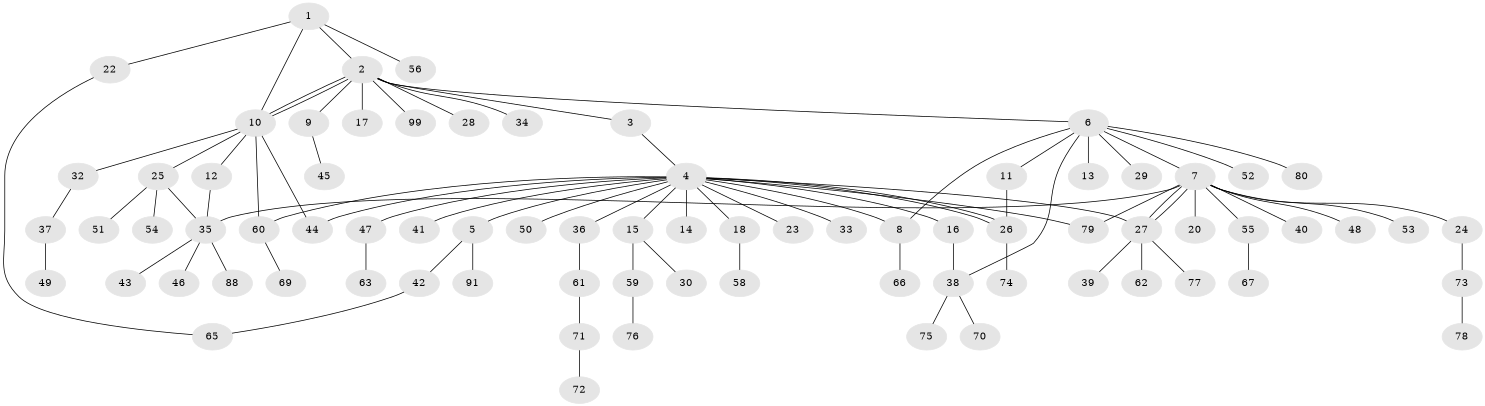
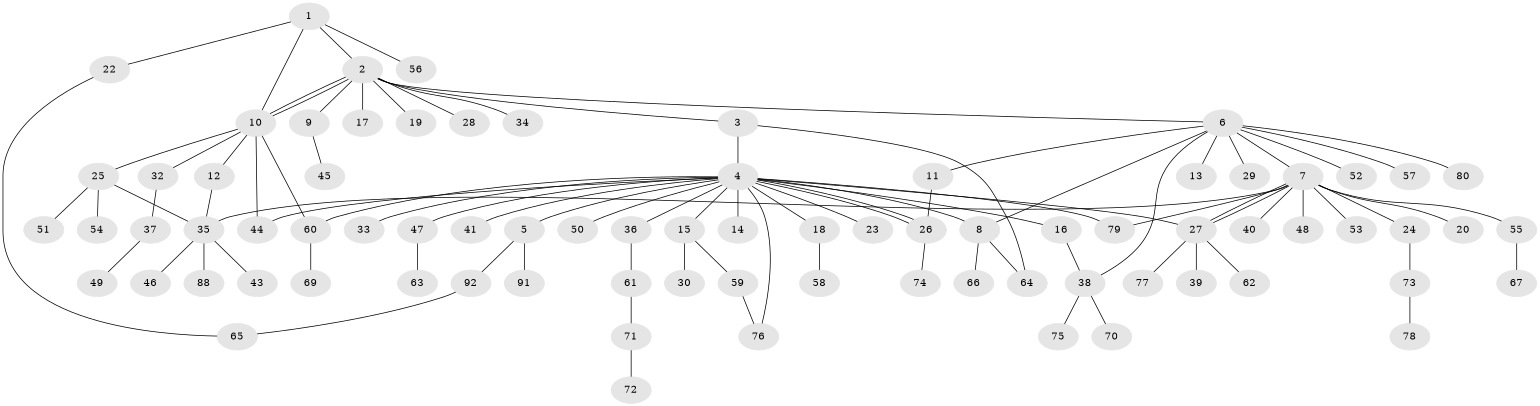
node "99": label "99" -> "19"
node "57": added
edge "4" -- "76": added
node "42": label "42" -> "92"
node "64": added
